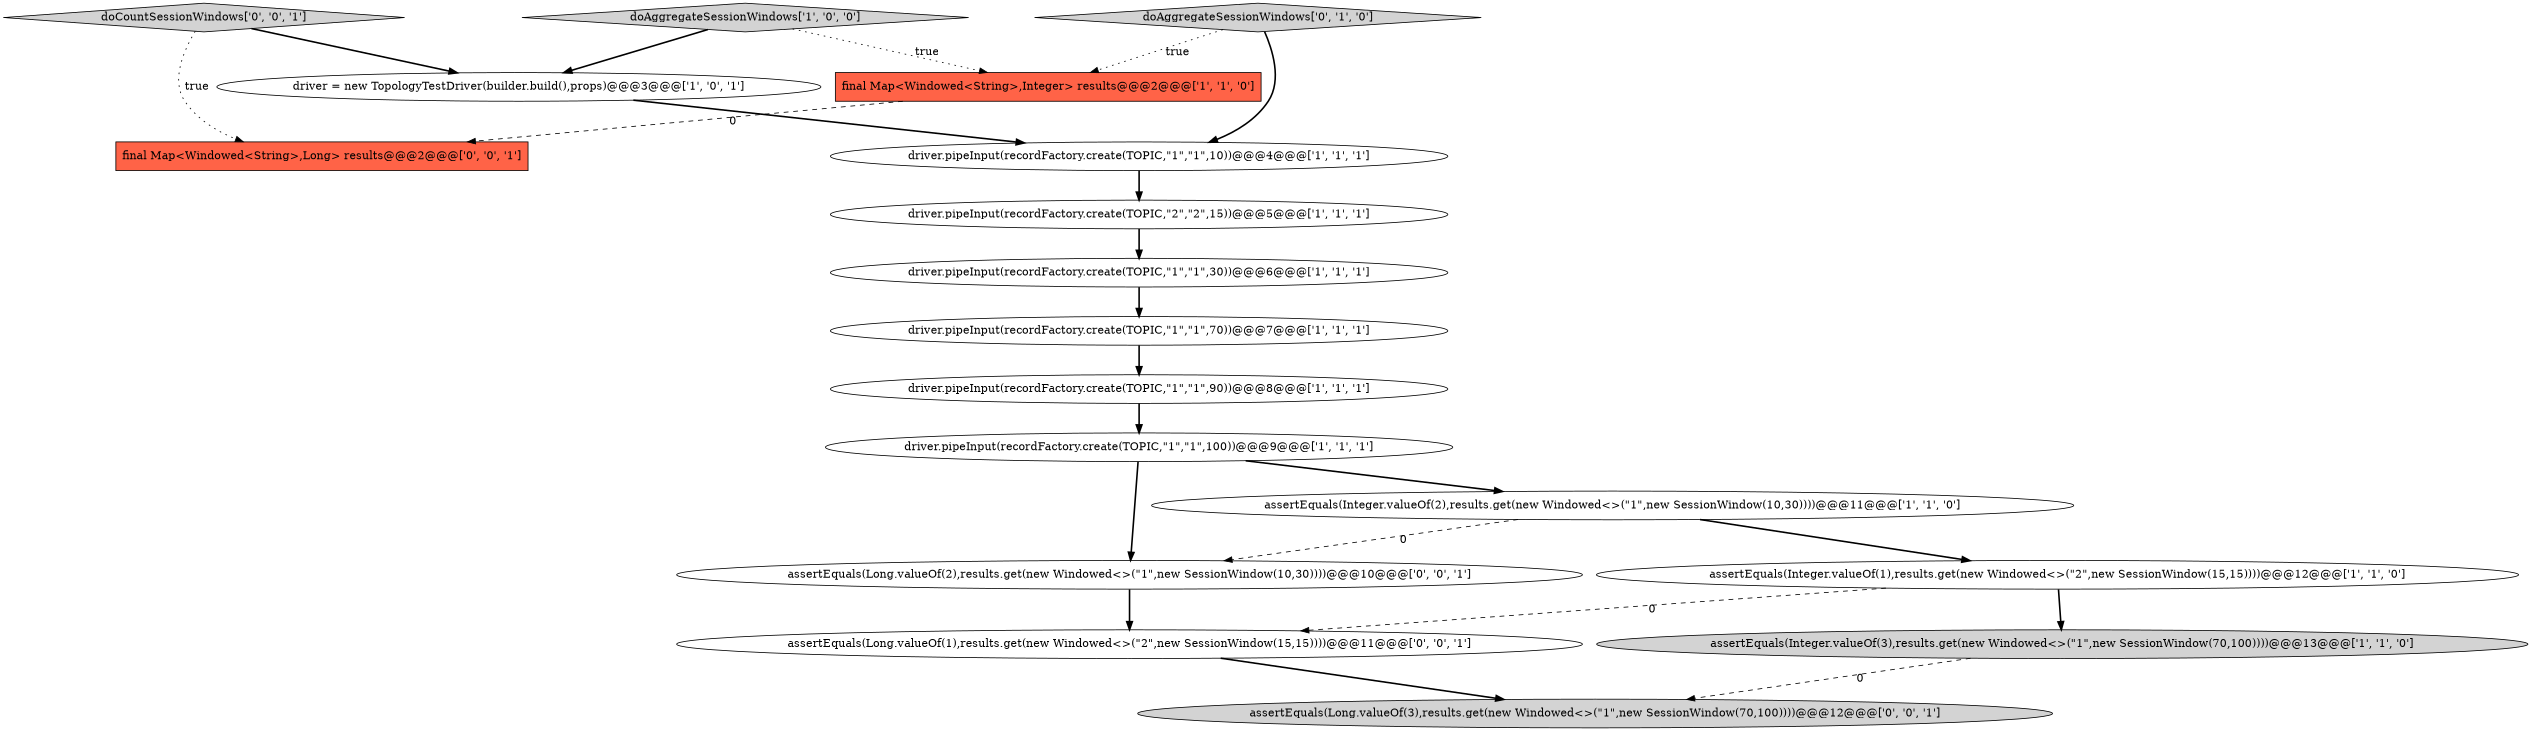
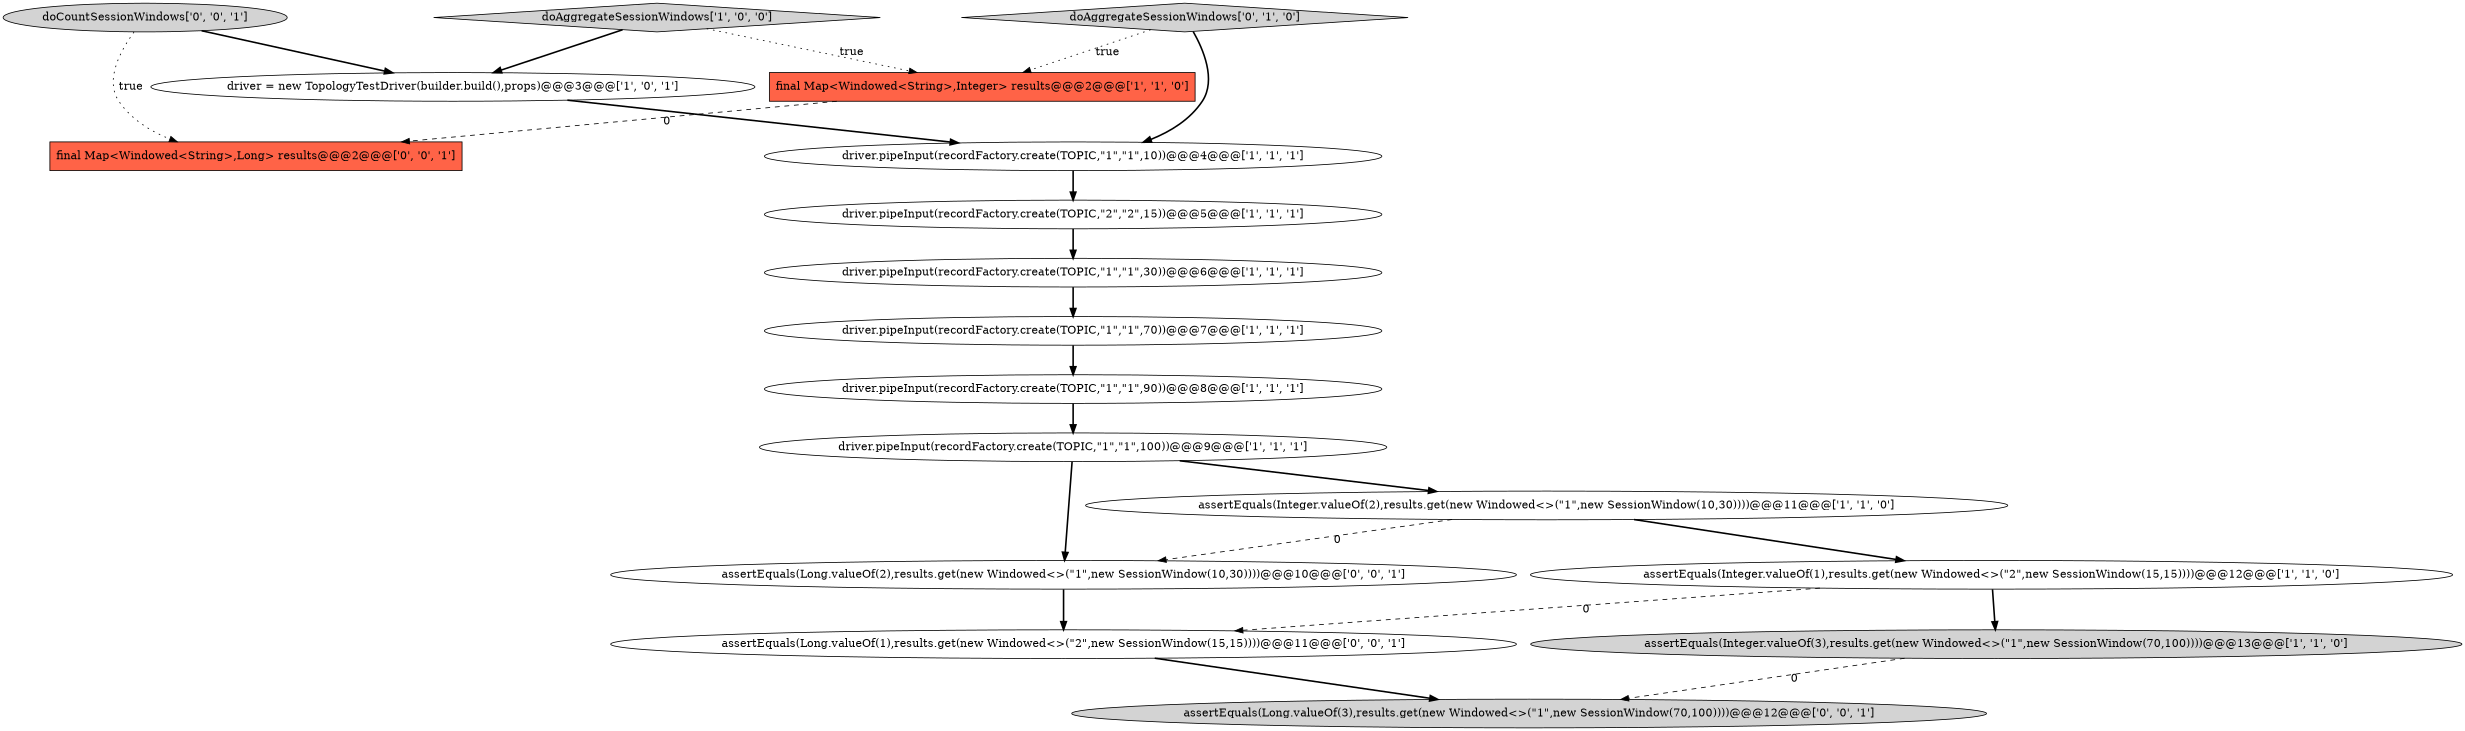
node "doCountSessionWindows['0', '0', '1']": shape diamond -> ellipse
